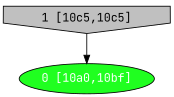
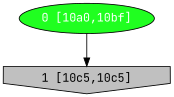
edge "1 [10c5,10c5]" -> "0 [10a0,10bf]": reversed
